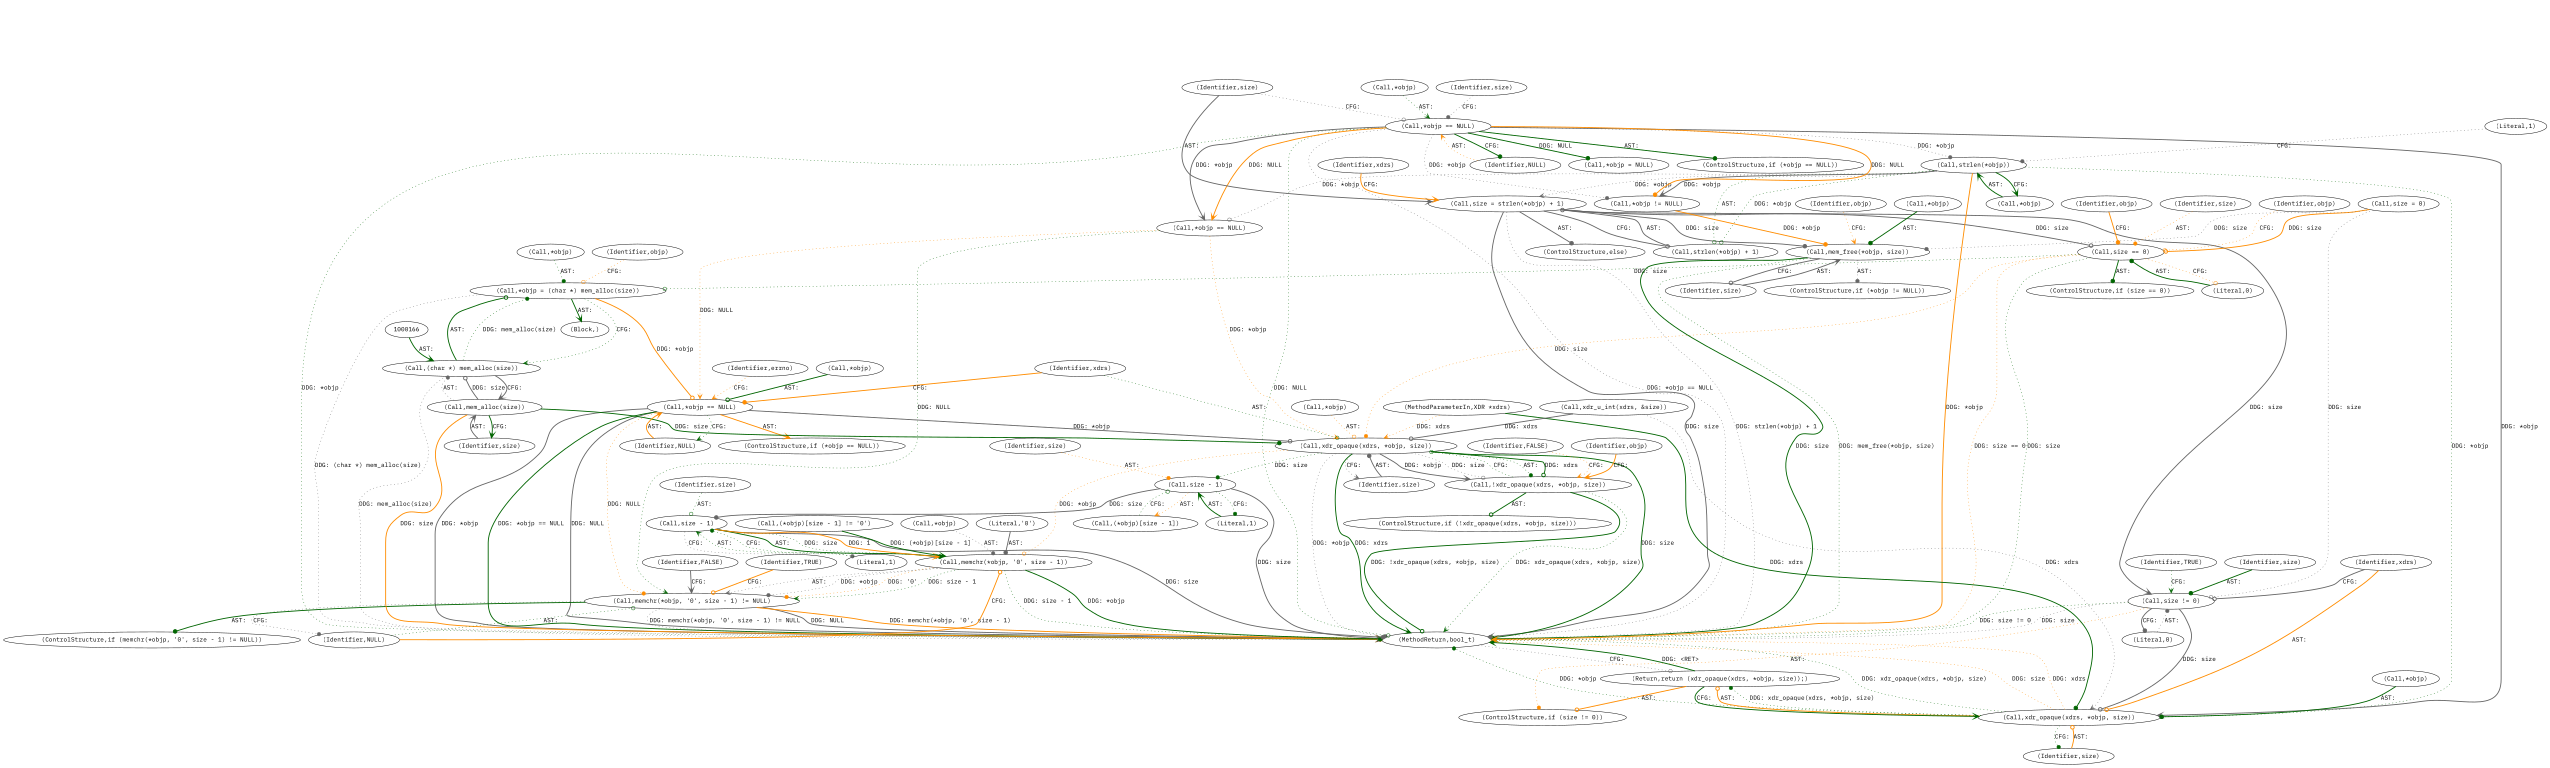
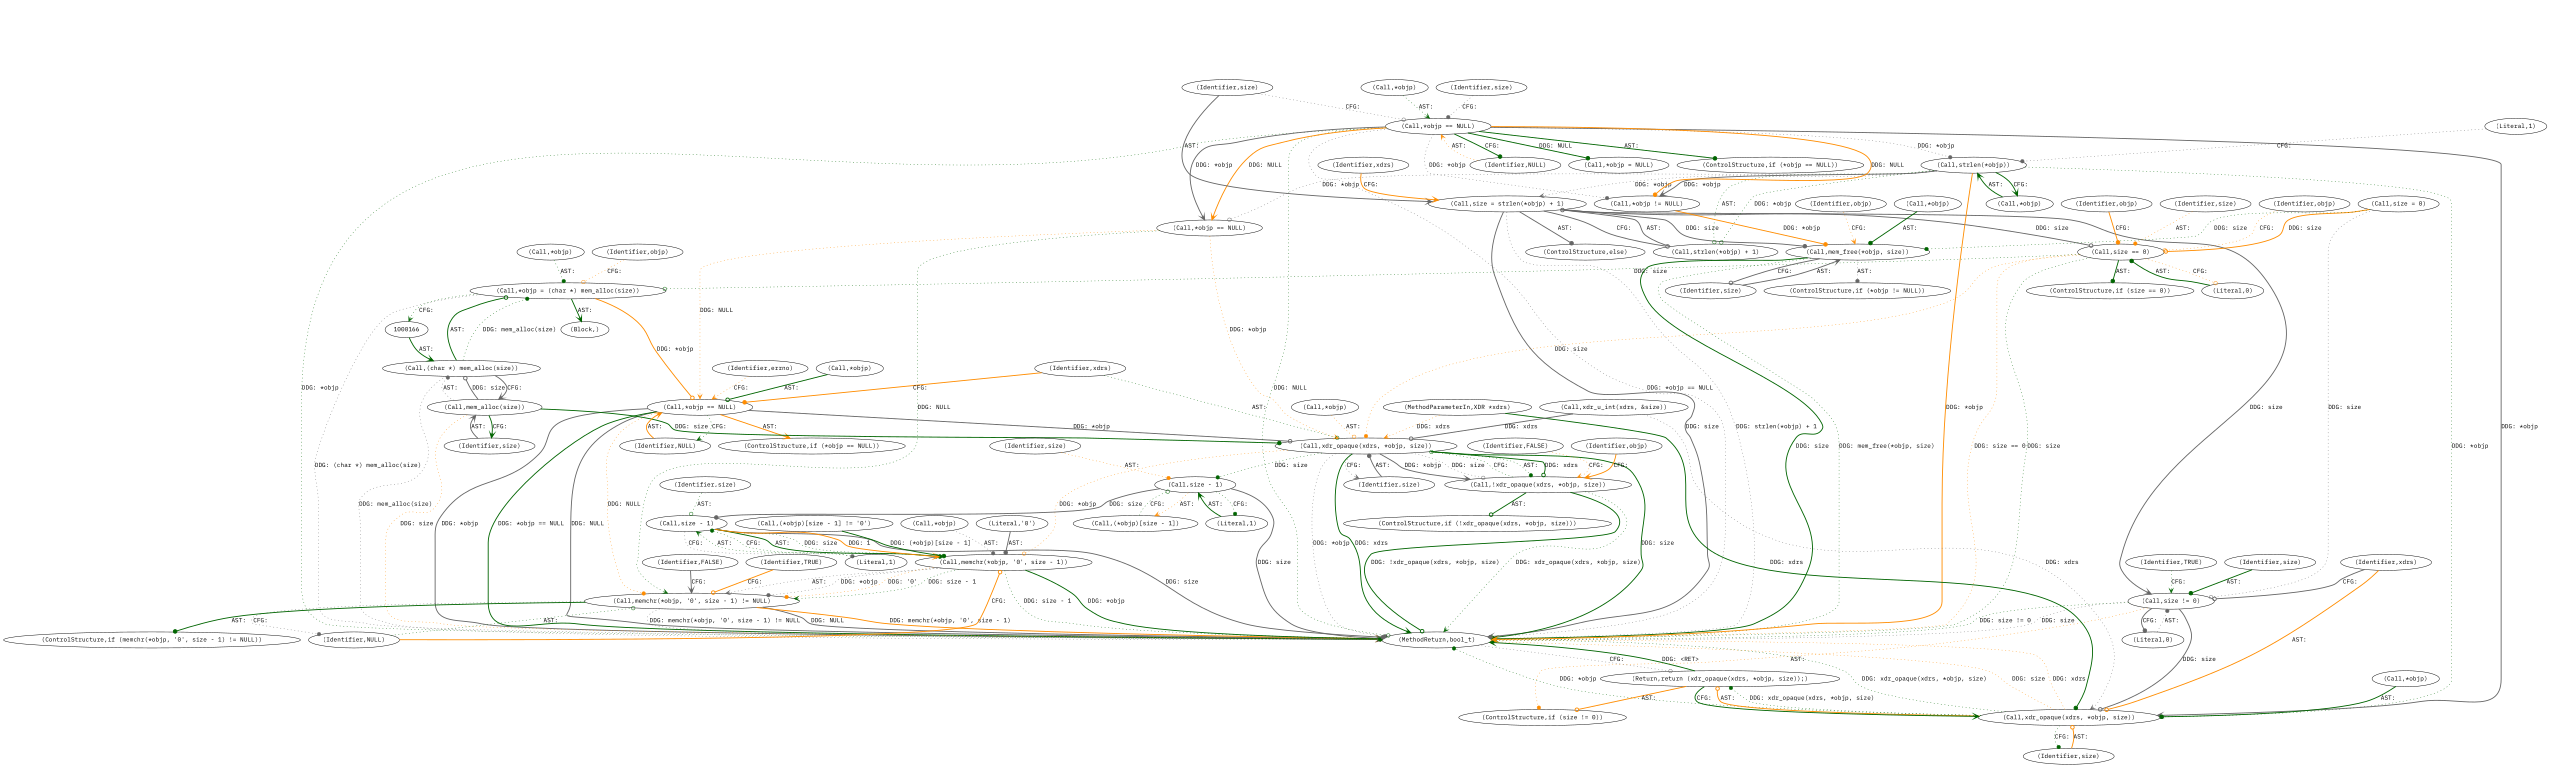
edge "(Call,size = 0)" -> "(Call,mem_free(*objp, size))": color gray40 -> darkgreen
edge "(Call,*objp = (char *) mem_alloc(size))" -> "(Call,(char *) mem_alloc(size))": now "(Call,*objp = (char *) mem_alloc(size))" -> "1000166"
edge "(Call,(*objp)[size - 1] != '0')" -> "(Call,memchr(*objp, '0', size - 1))": arrowhead vee -> dot
edge "(Call,mem_alloc(size))" -> "(MethodReturn,bool_t)": style bold -> dotted
